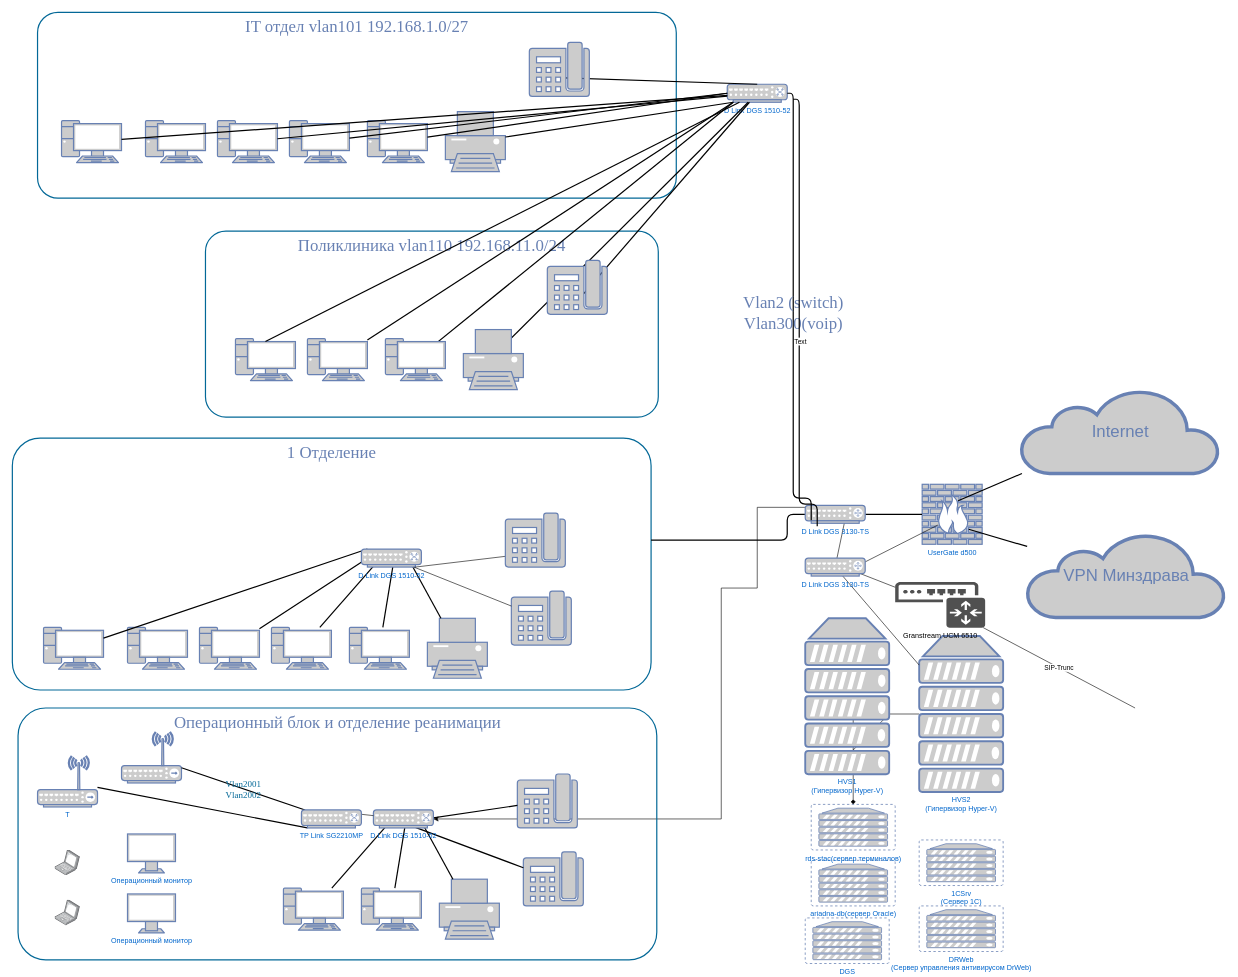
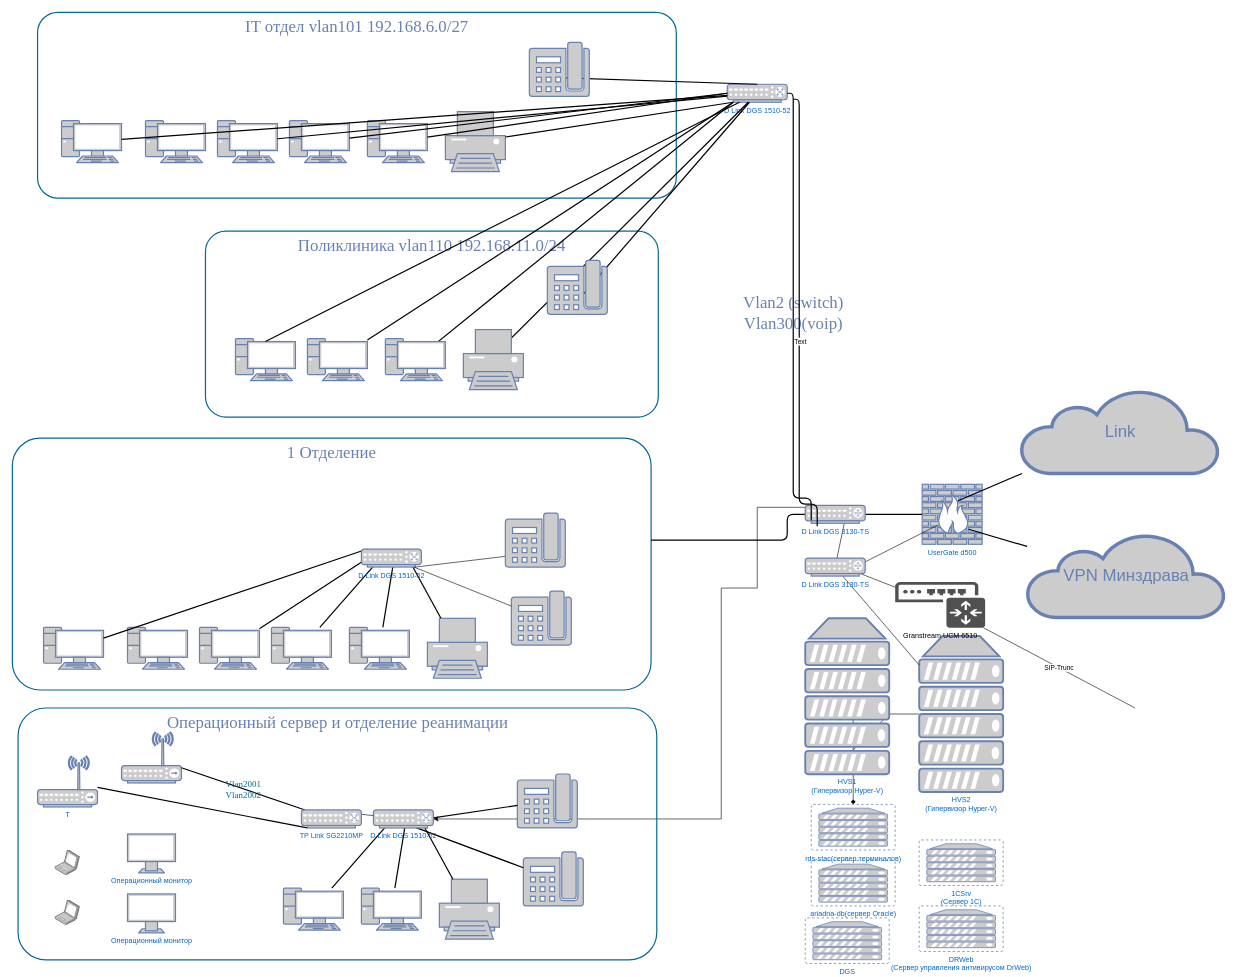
node "IT отдел vlan101 192.168.1.0/27": label "IT отдел vlan101 192.168.1.0/27" -> "IT отдел vlan101 192.168.6.0/27"
node "Internet": label "Internet" -> "Link"
node "Операционный блок и отделение реанимации": label "Операционный блок и отделение реанимации" -> "Операционный сервер и отделение реанимации"
